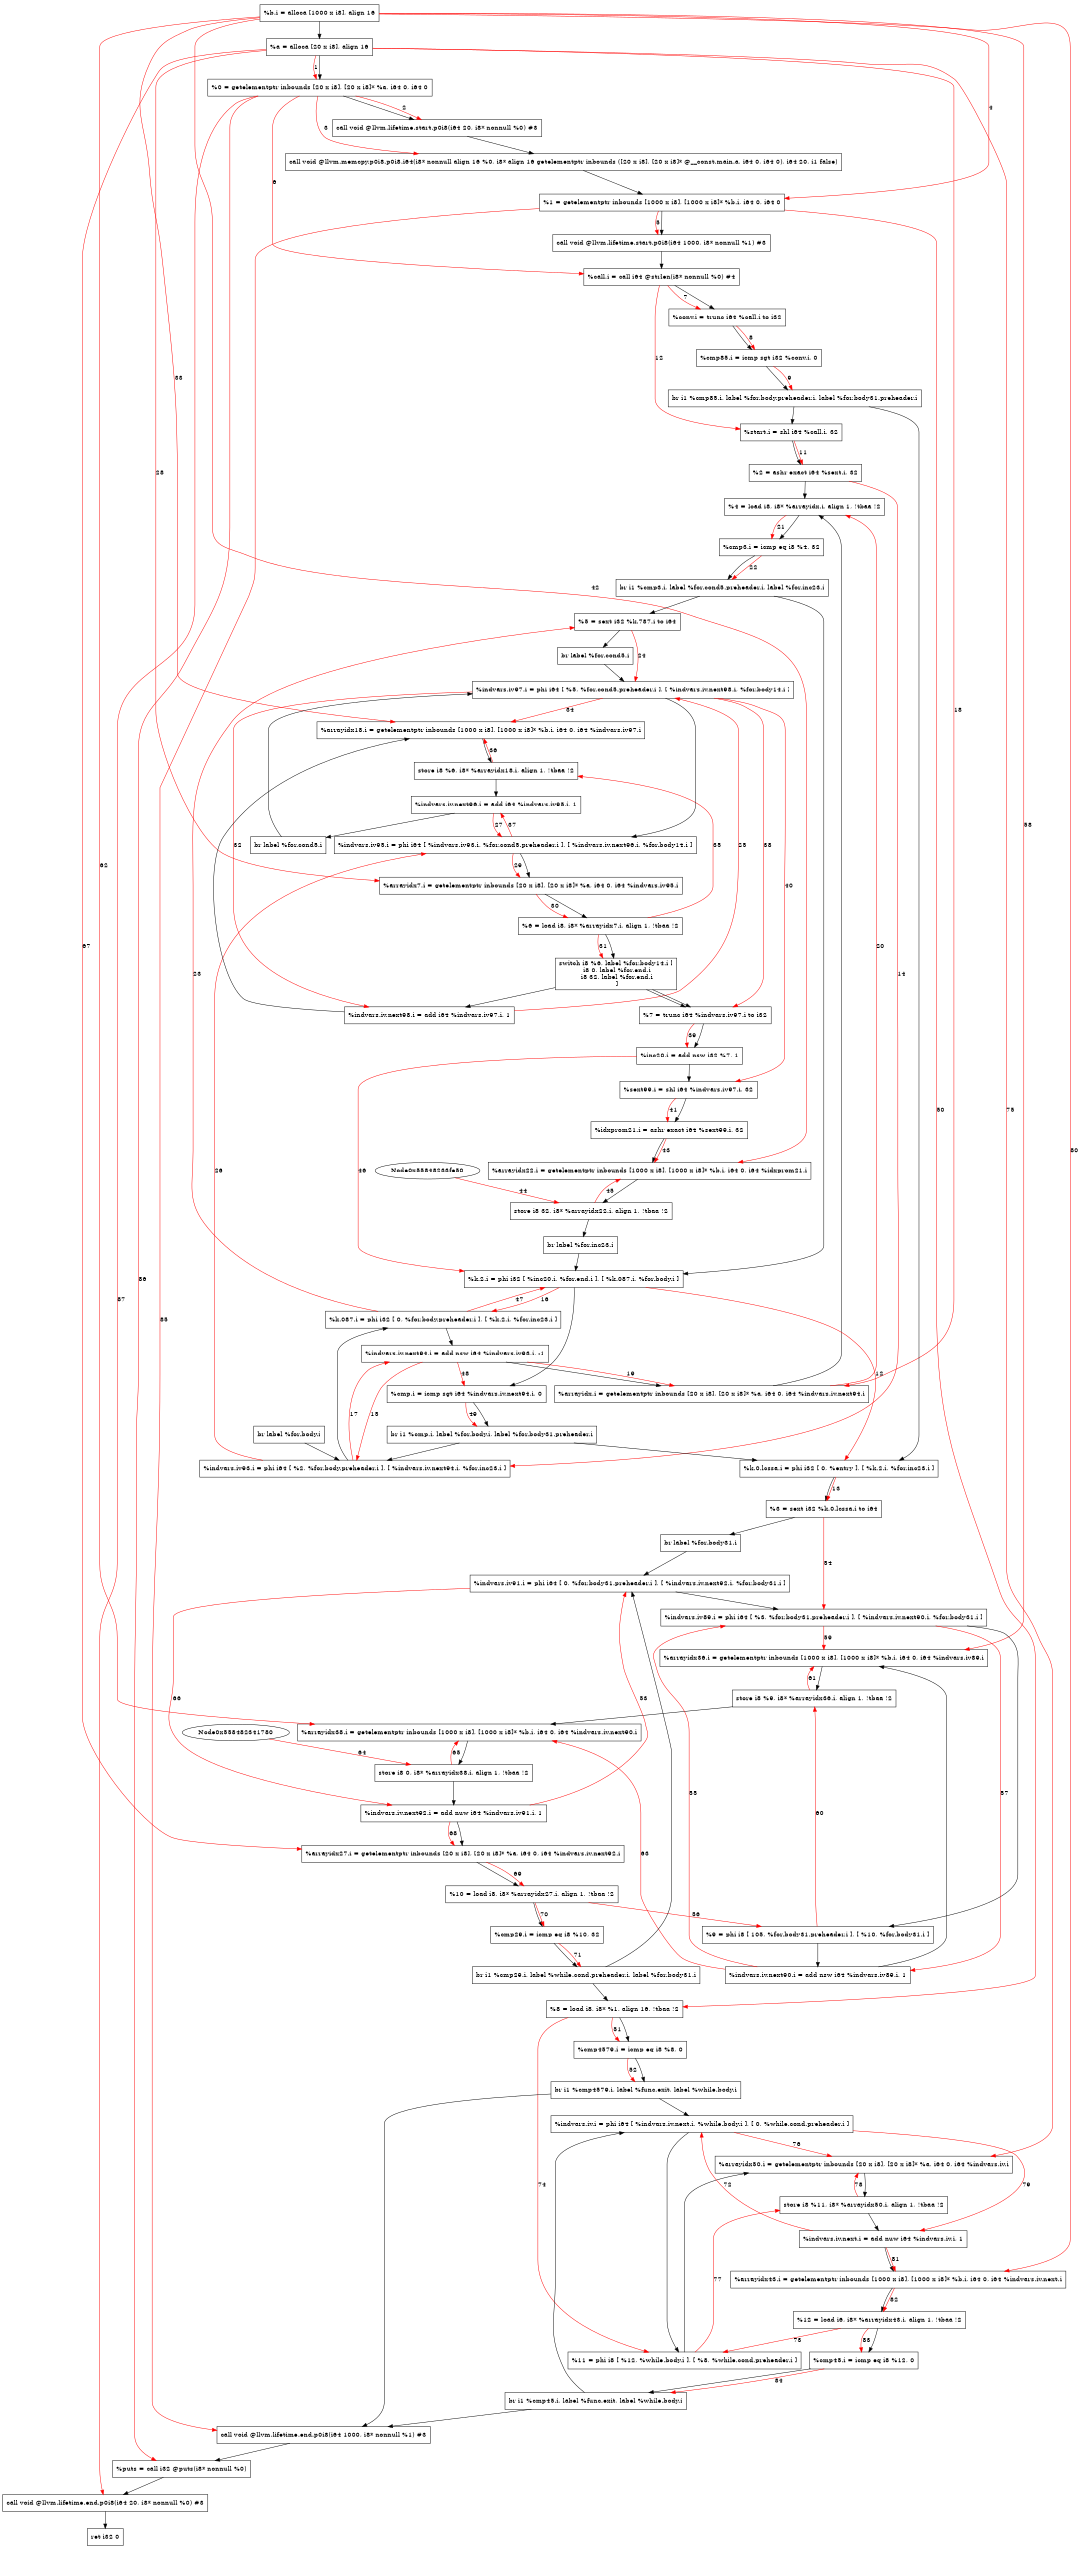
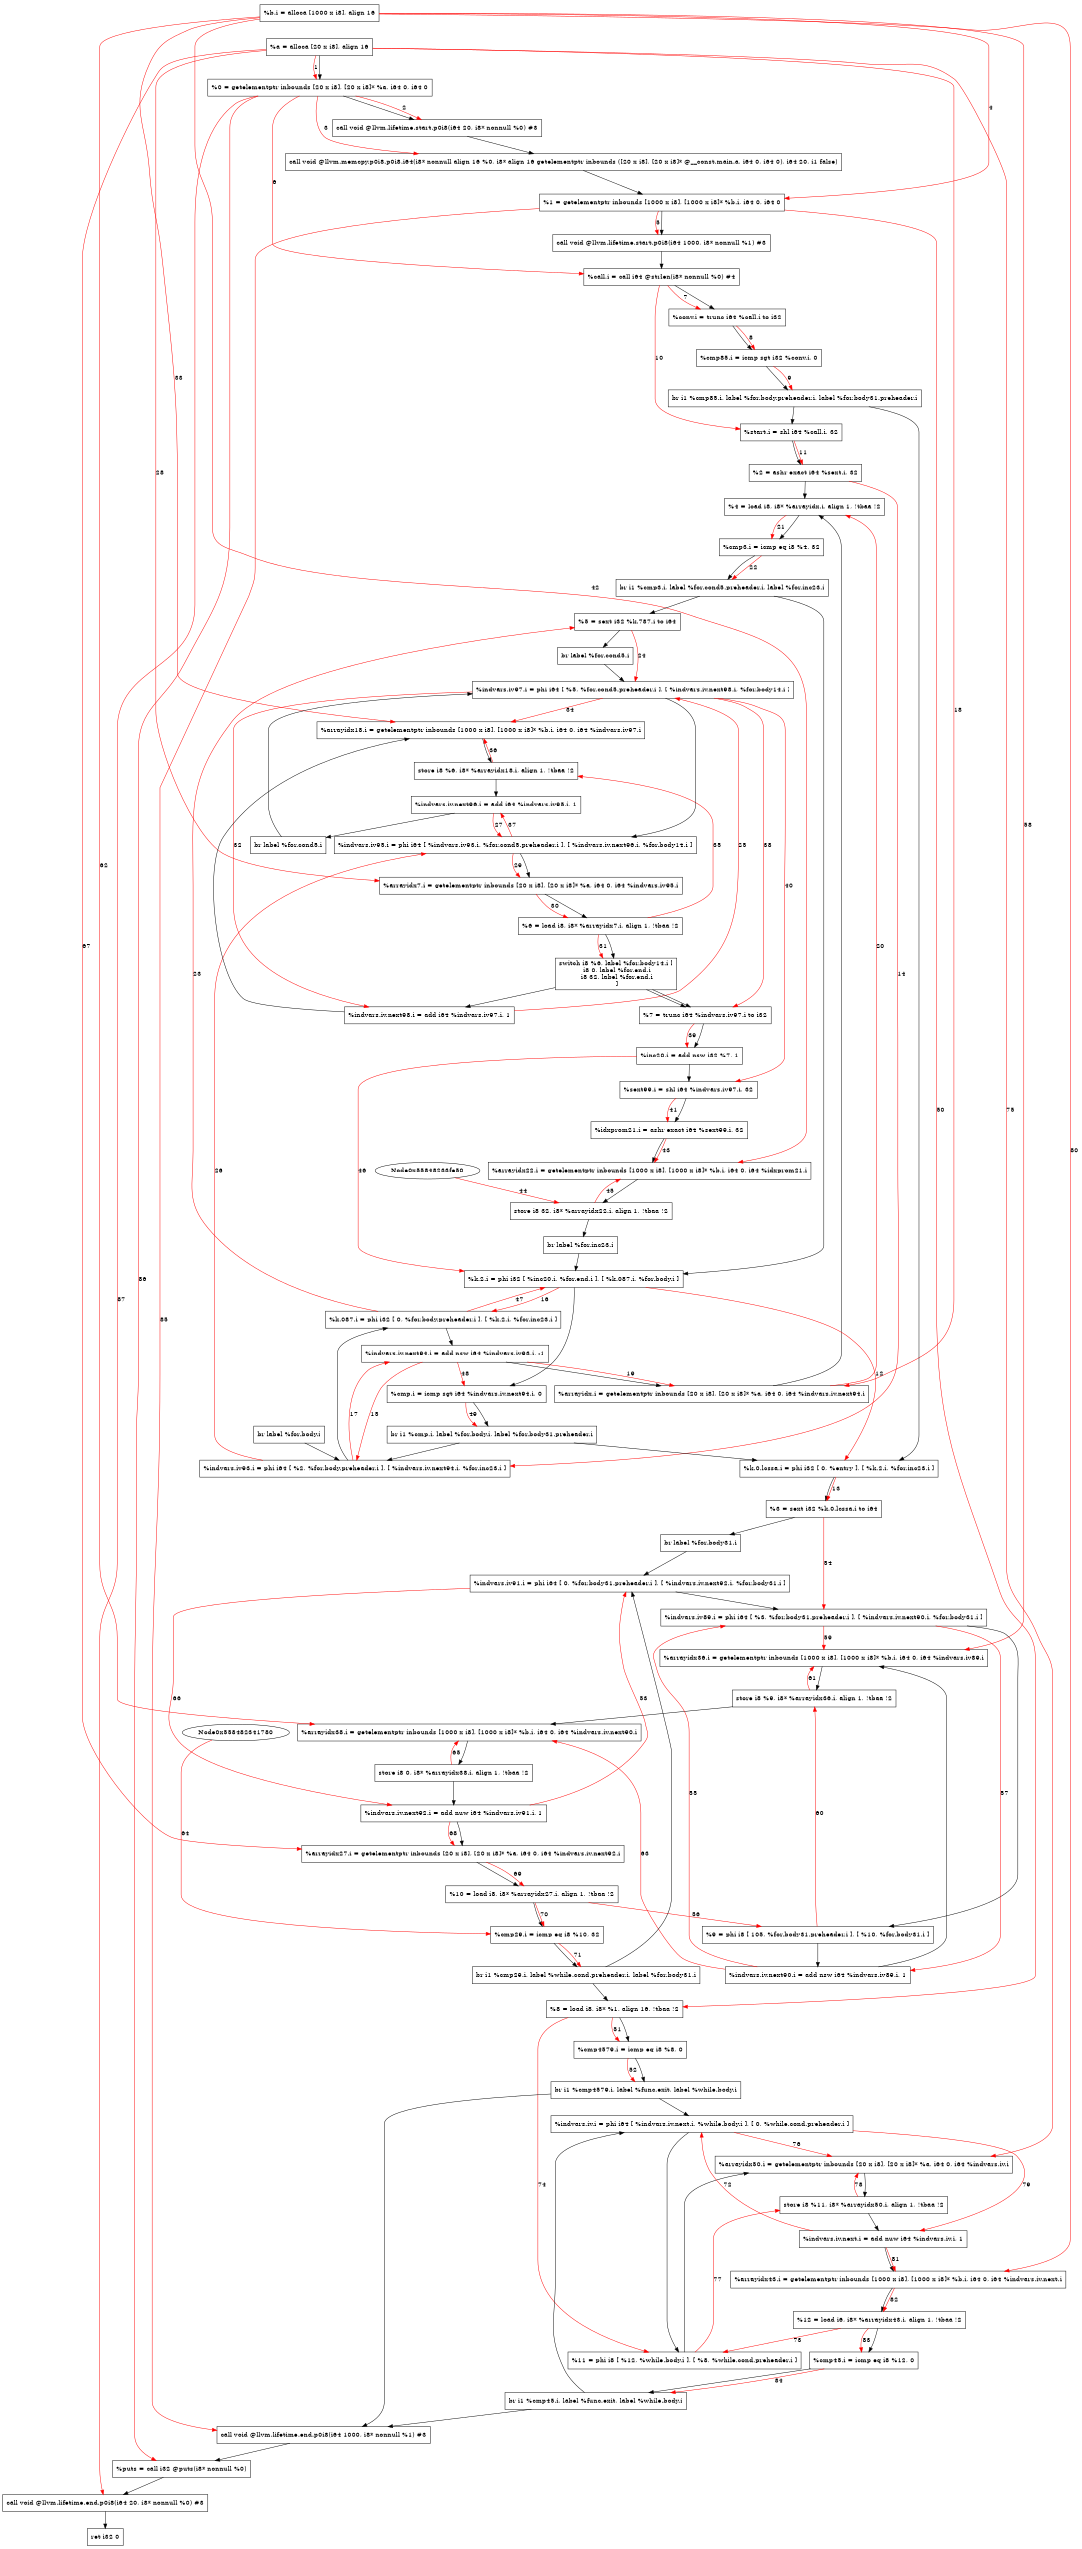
edge "%b.i = alloca [1000 x i8], align 16" -> "%a = alloca [20 x i8], align 16": removed
edge "%call.i = call i64 @strlen(i8* nonnull %0) #4" -> "%start.i = shl i64 %call.i, 32": label "12" -> "10"
edge "Node0x558482341780" -> "store i8 0, i8* %arrayidx38.i, align 1, !tbaa !2": now "Node0x558482341780" -> "%cmp29.i = icmp eq i8 %10, 32"
